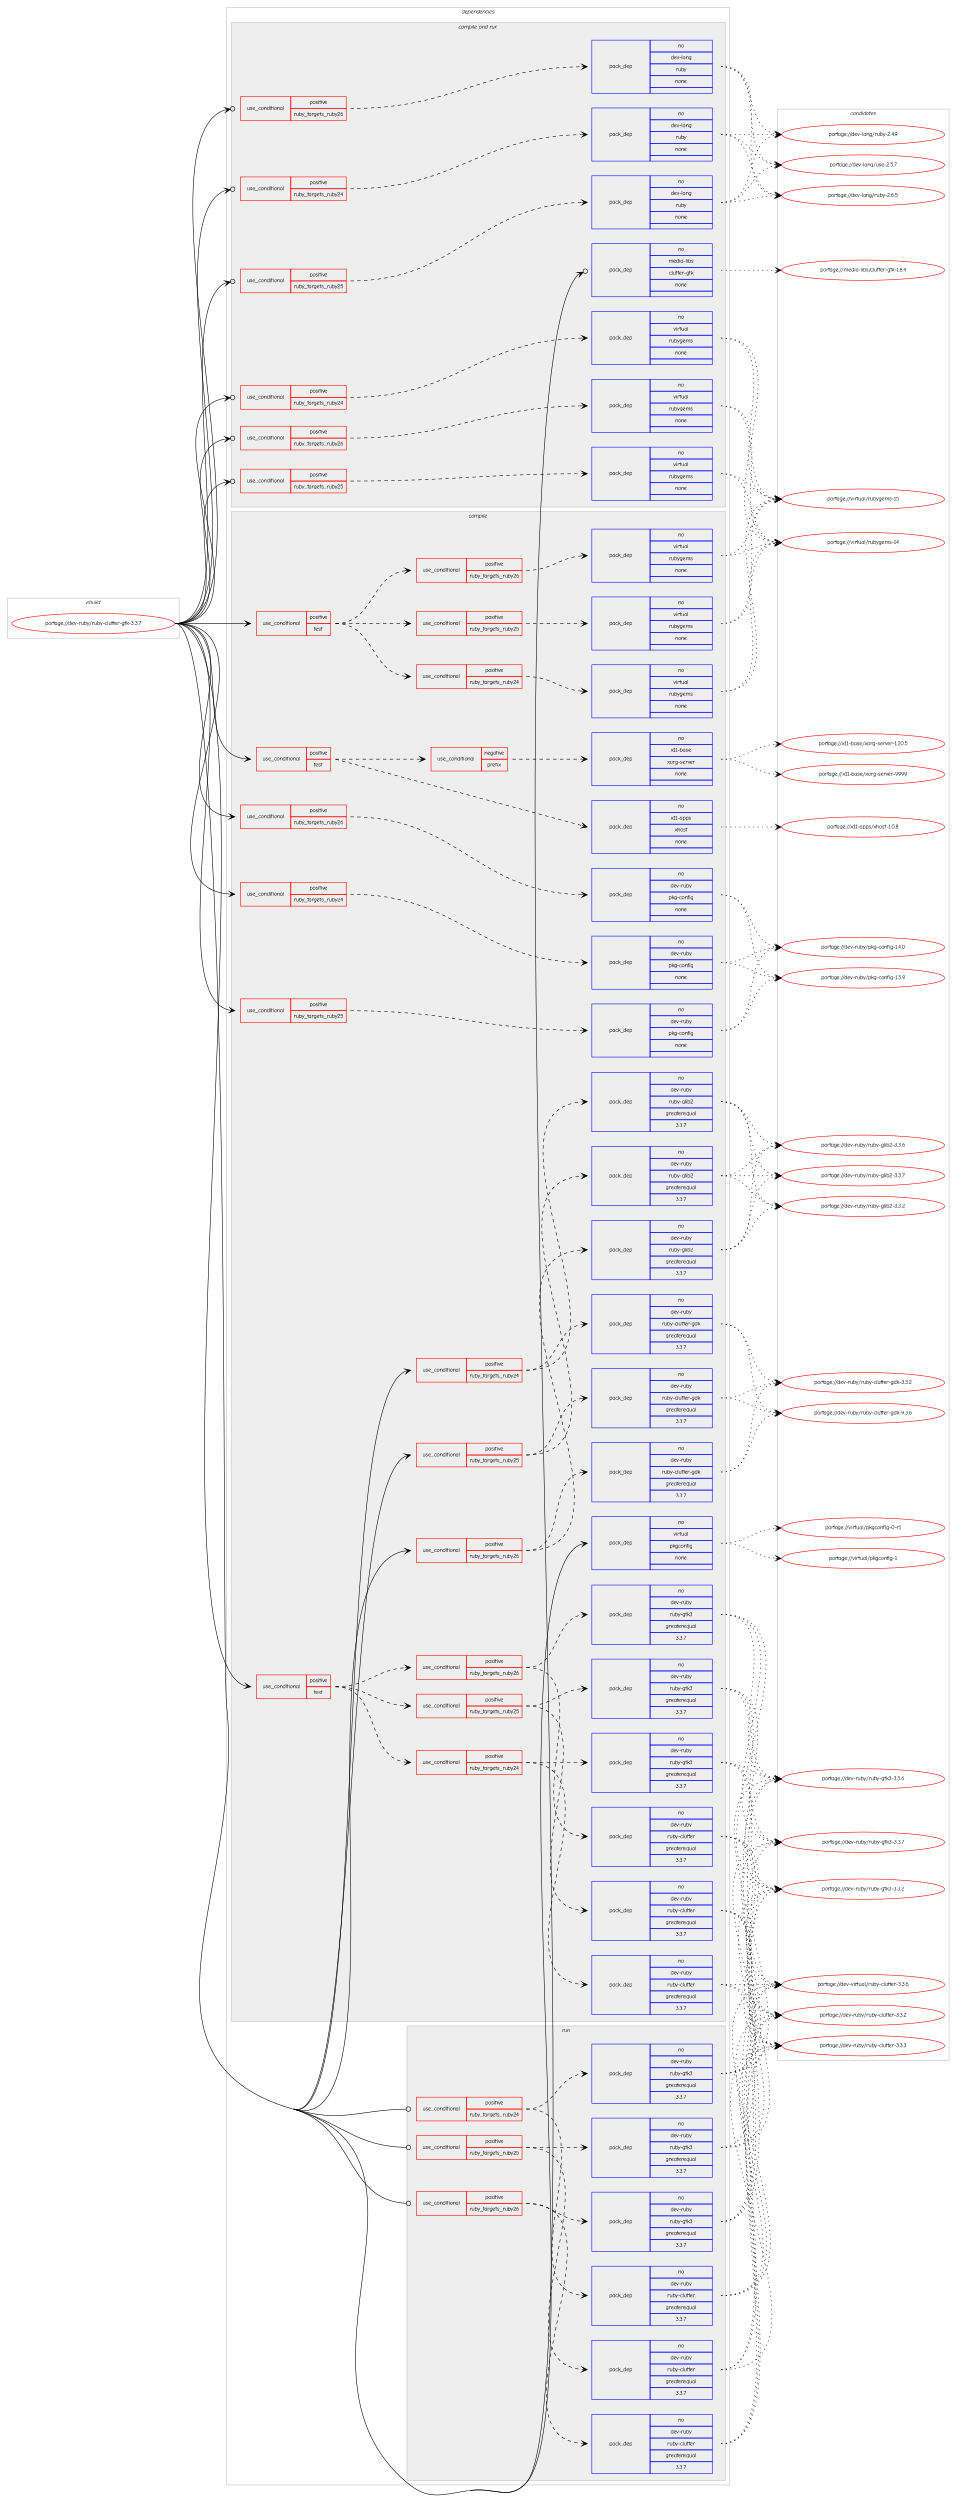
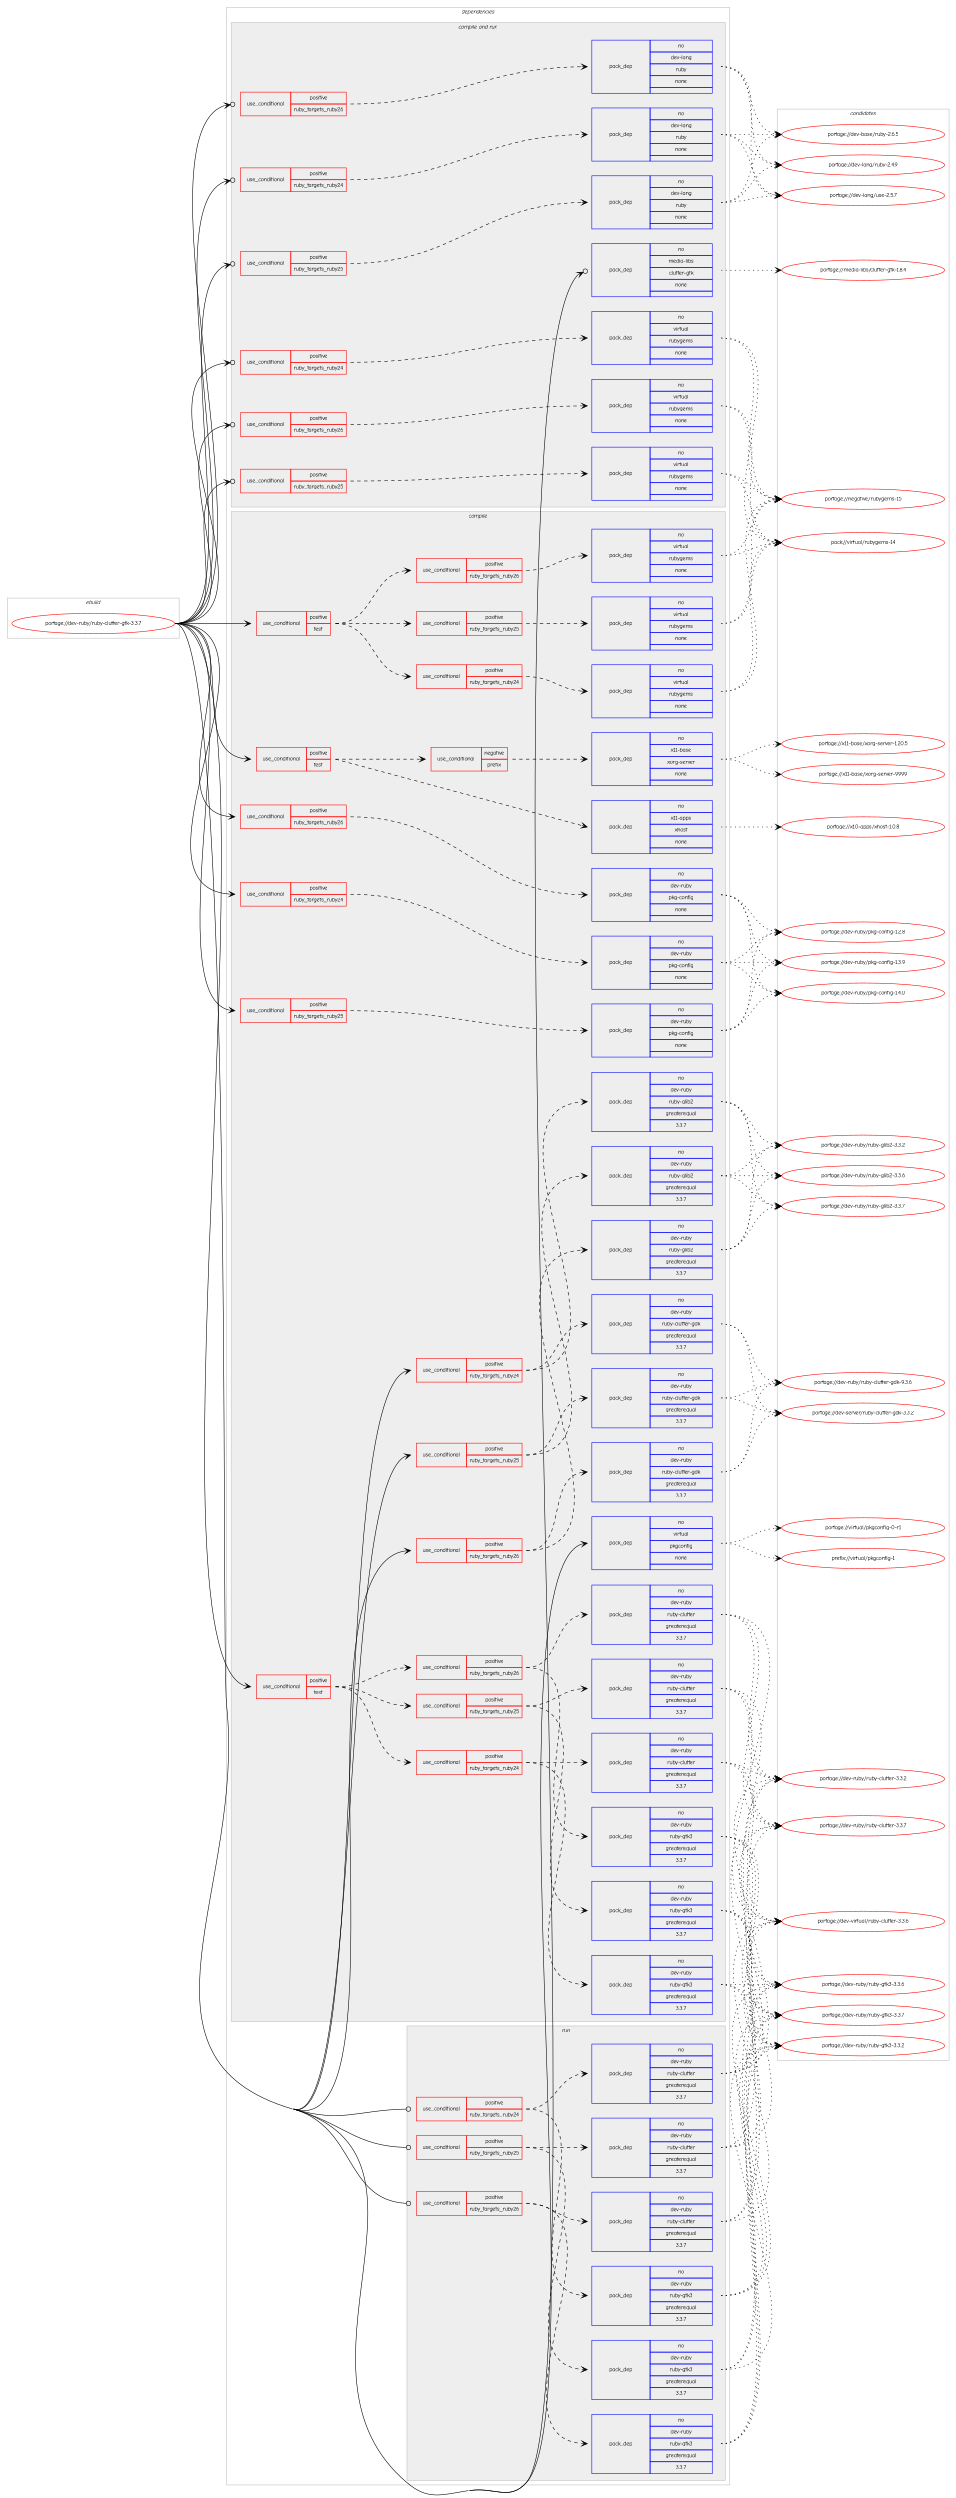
node "portage://dev-lang/ruby-2.6.5": label "portage://dev-lang/ruby-2.6.5" -> "portage://dev-base/ruby-2.6.5"
node "portage://virtual/rubygems-15": label "portage://virtual/rubygems-15" -> "portage://negative/rubygems-15"
node "portage://virtual/rubygems-14": label "portage://virtual/rubygems-14" -> "pack://virtual/rubygems-14"
node "portage://x11-apps/xhost-1.0.8": label "portage://x11-apps/xhost-1.0.8" -> "portage://x10-apps/xhost-1.0.8"
node "portage://dev-ruby/pkg-config-1.2.8": added
node "portage://dev-ruby/ruby-clutter-gdk-3.3.2": label "portage://dev-ruby/ruby-clutter-gdk-3.3.2" -> "portage://dev-server/ruby-clutter-gdk-3.3.2"
node "portage://virtual/pkgconfig-1": label "portage://virtual/pkgconfig-1" -> "prefix://virtual/pkgconfig-1"
node "portage://dev-ruby/ruby-clutter-3.3.3": label "portage://dev-ruby/ruby-clutter-3.3.3" -> "portage://dev-ruby/ruby-clutter-3.3.7"
